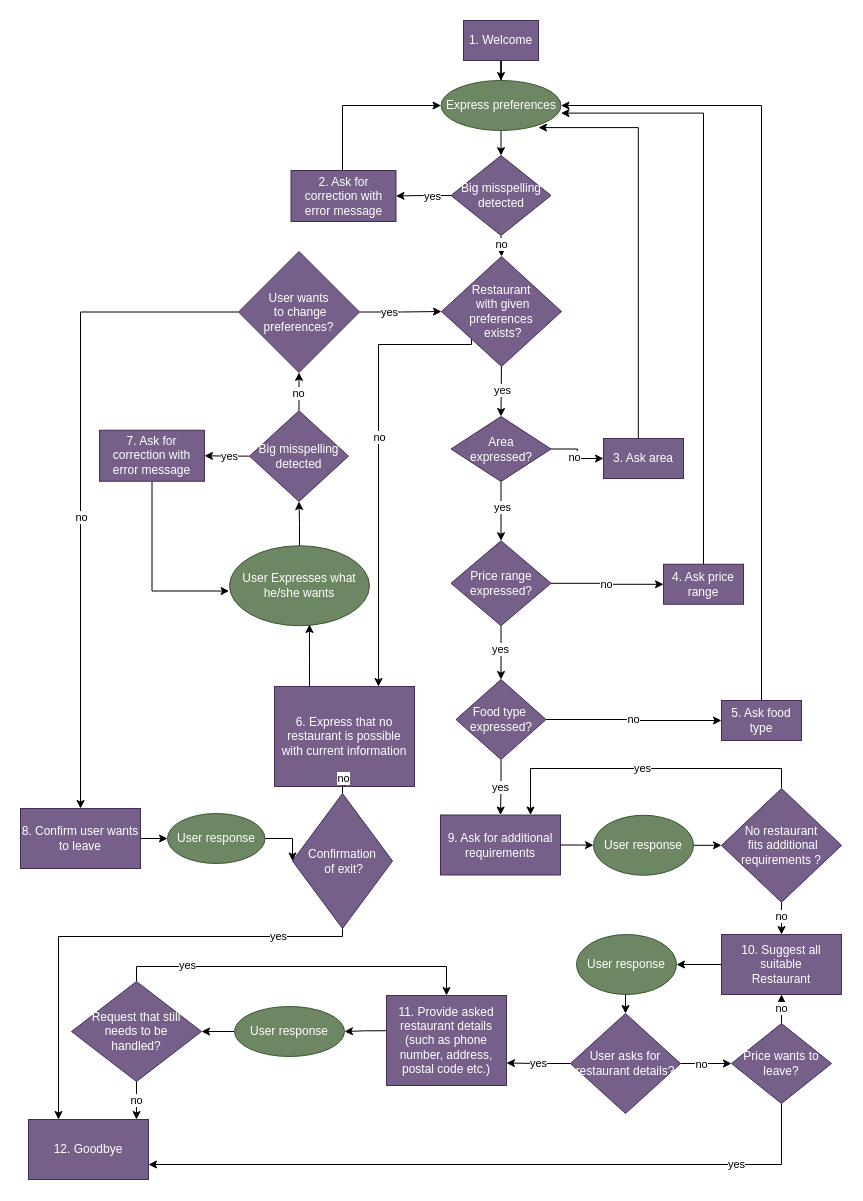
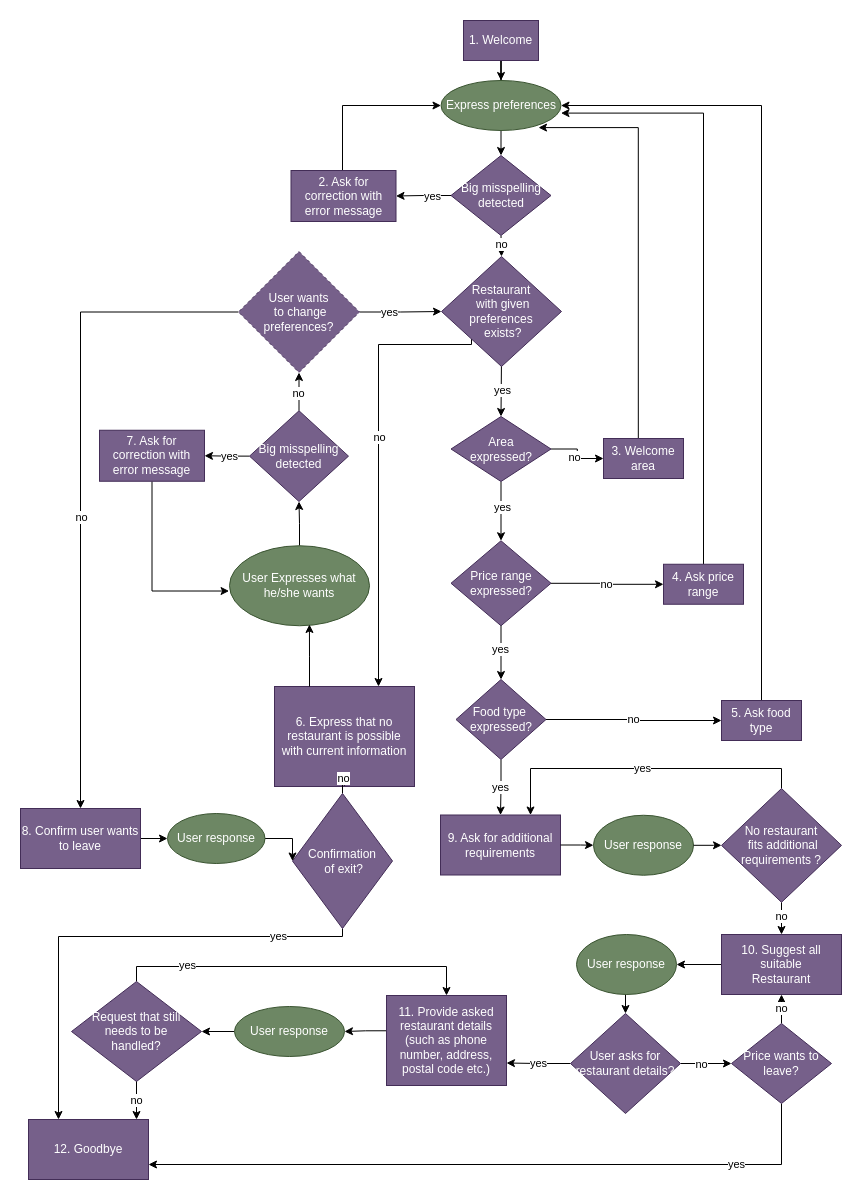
node "User wants to change preferences?": style solid -> dashed
node "3. Ask area": label "3. Ask area" -> "3. Welcome area"
